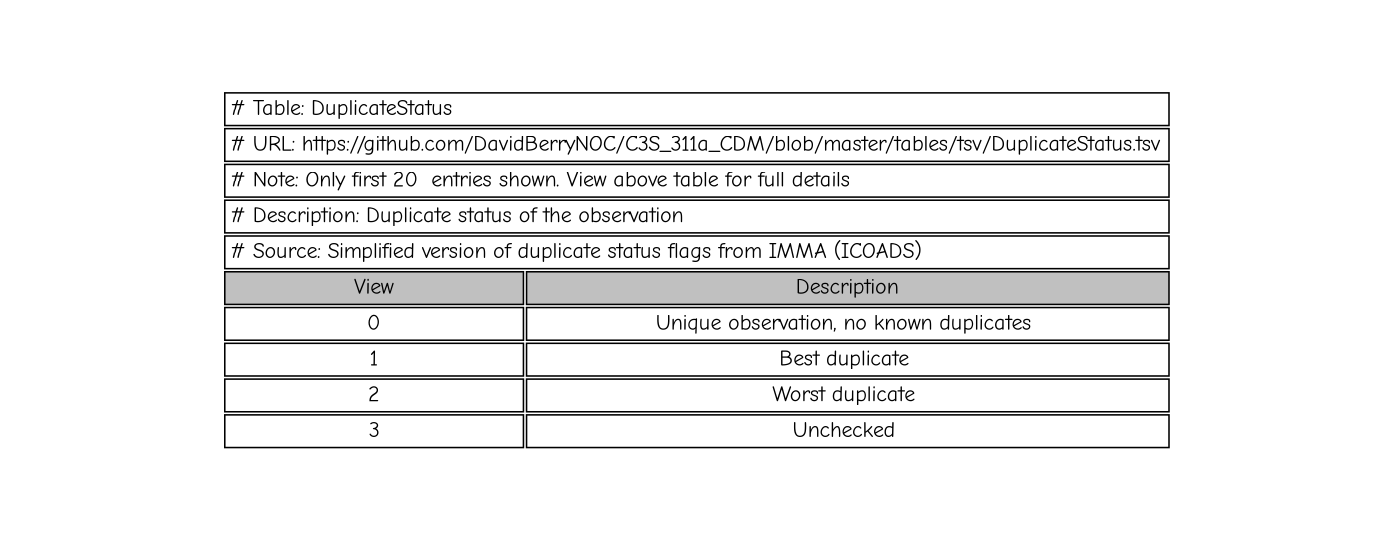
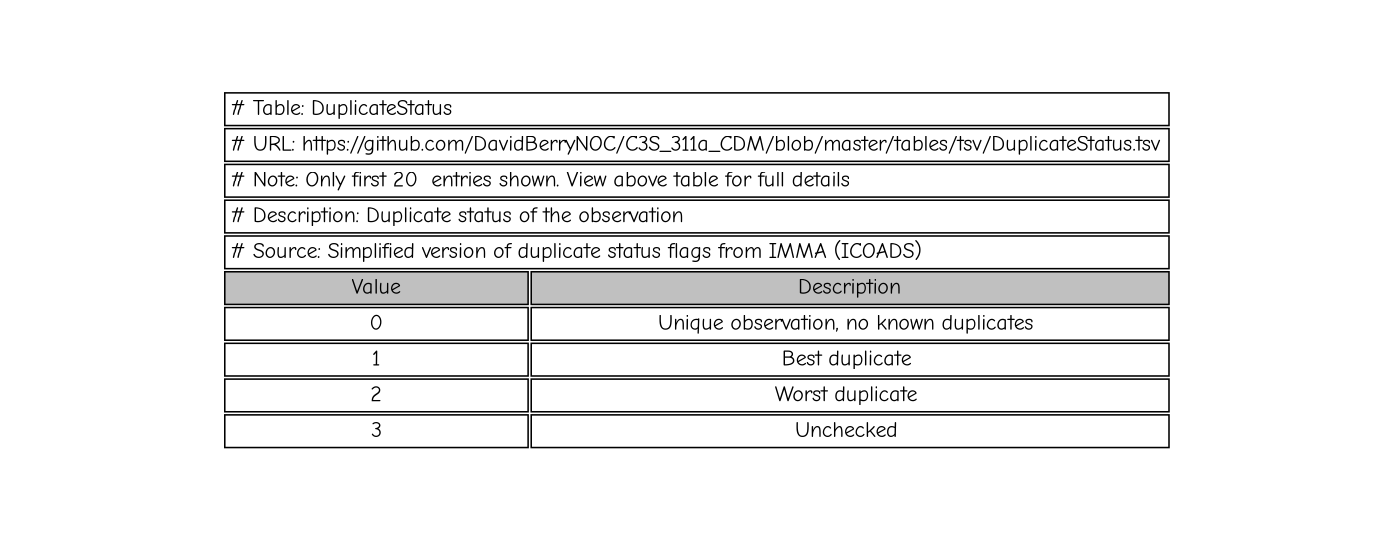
node "# Table: DuplicateStatus": text "View" -> "Value"
